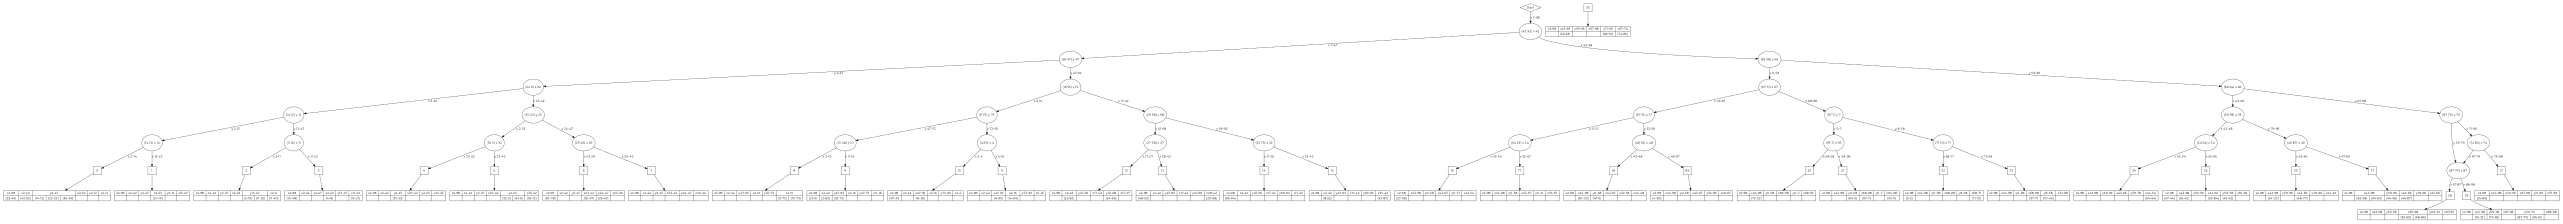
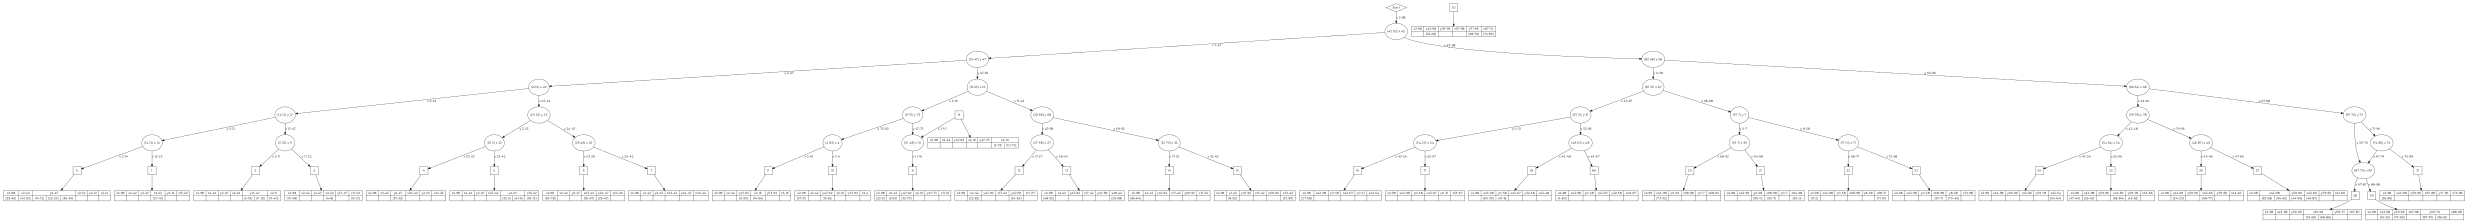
edge "(10 48) x 10" -> "8": reversed
